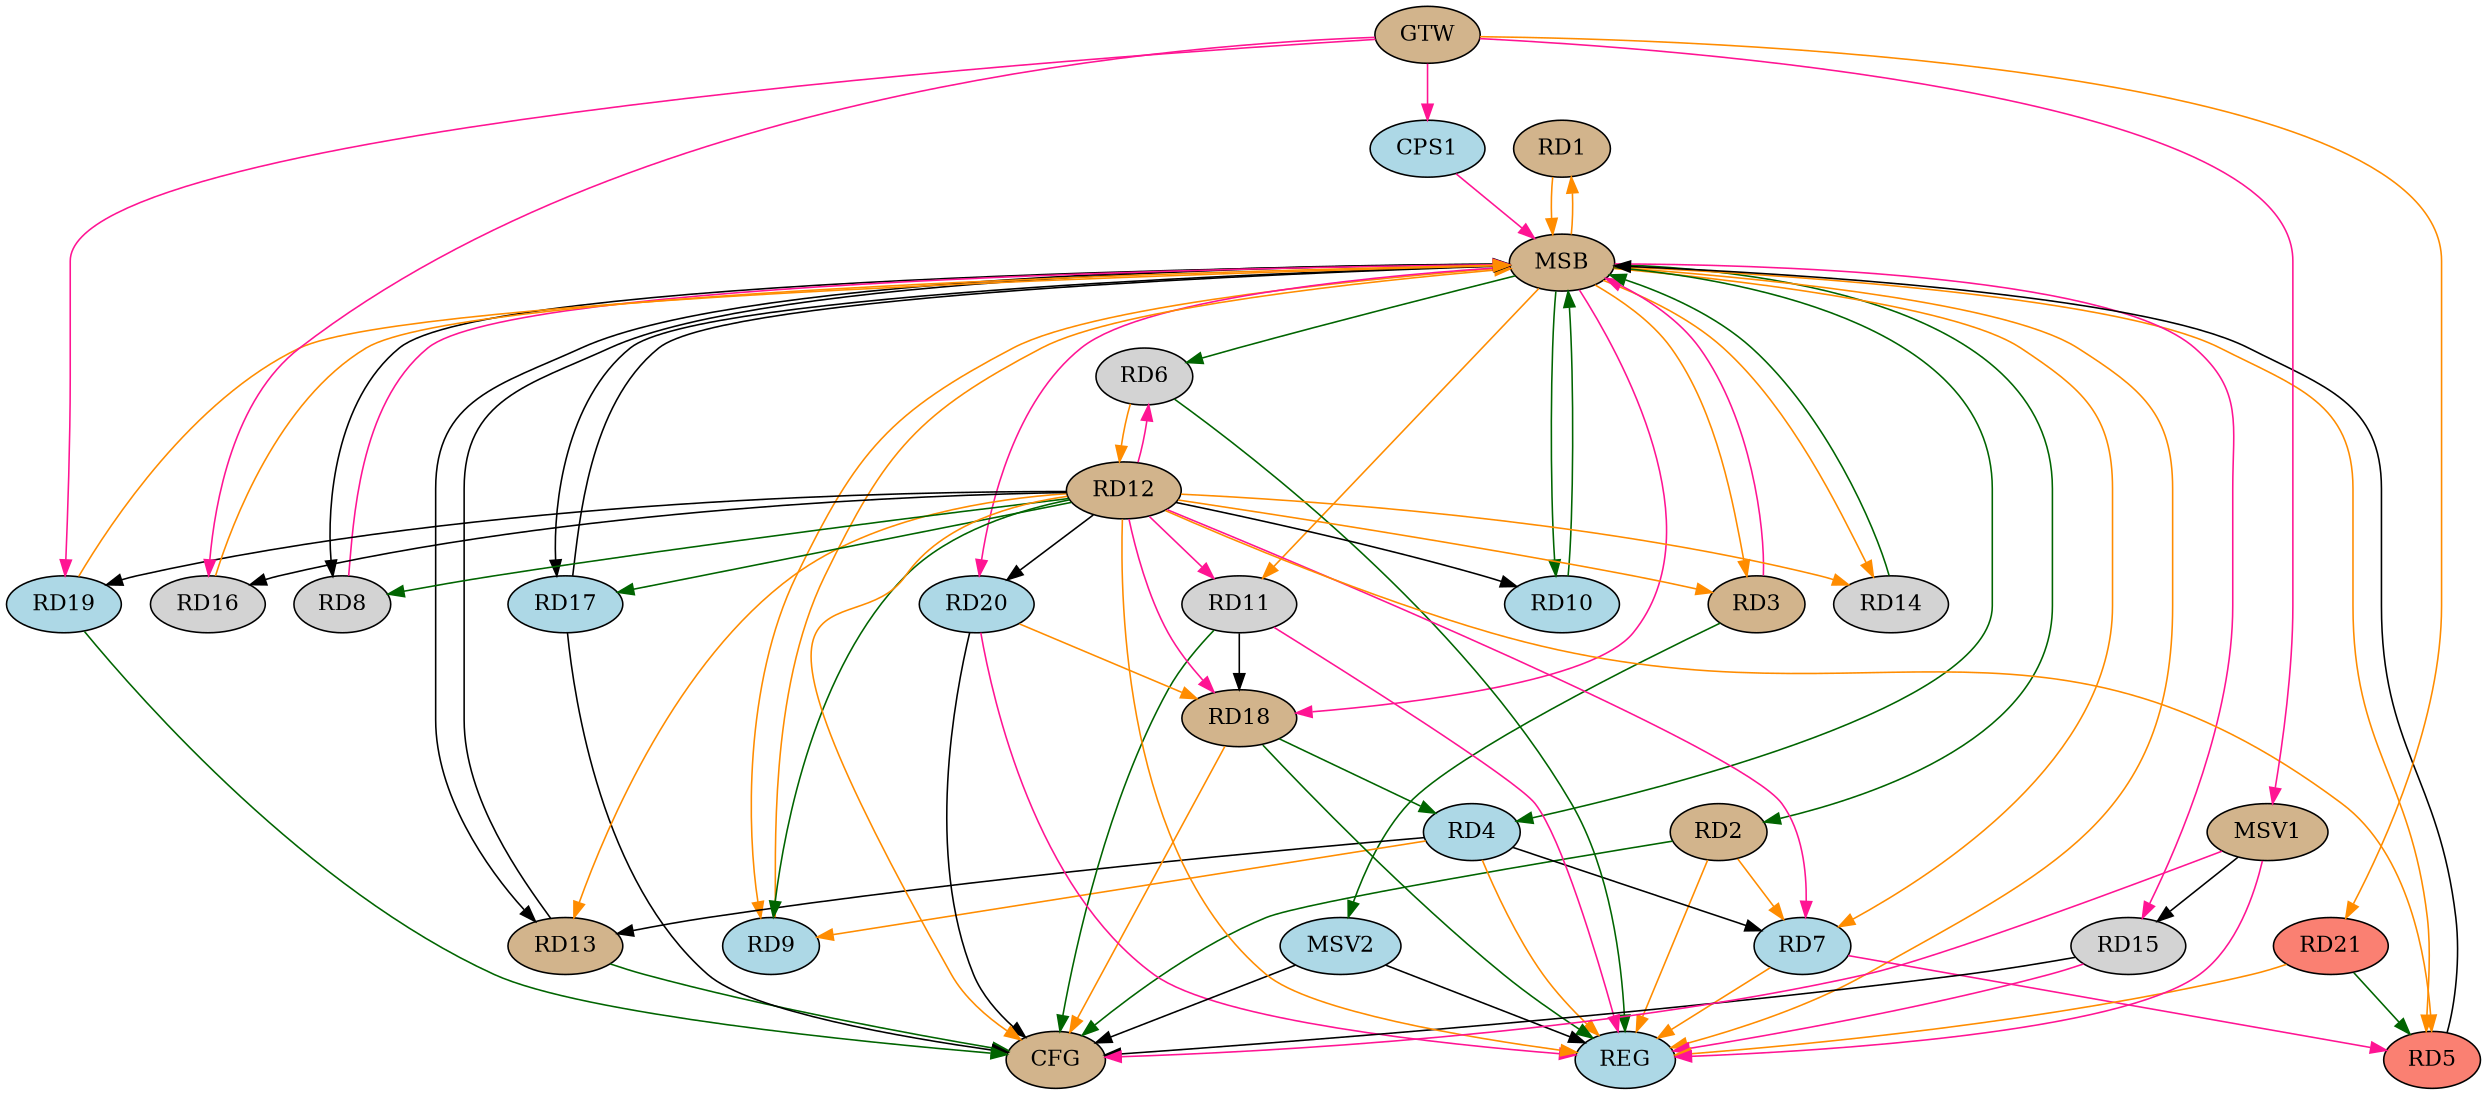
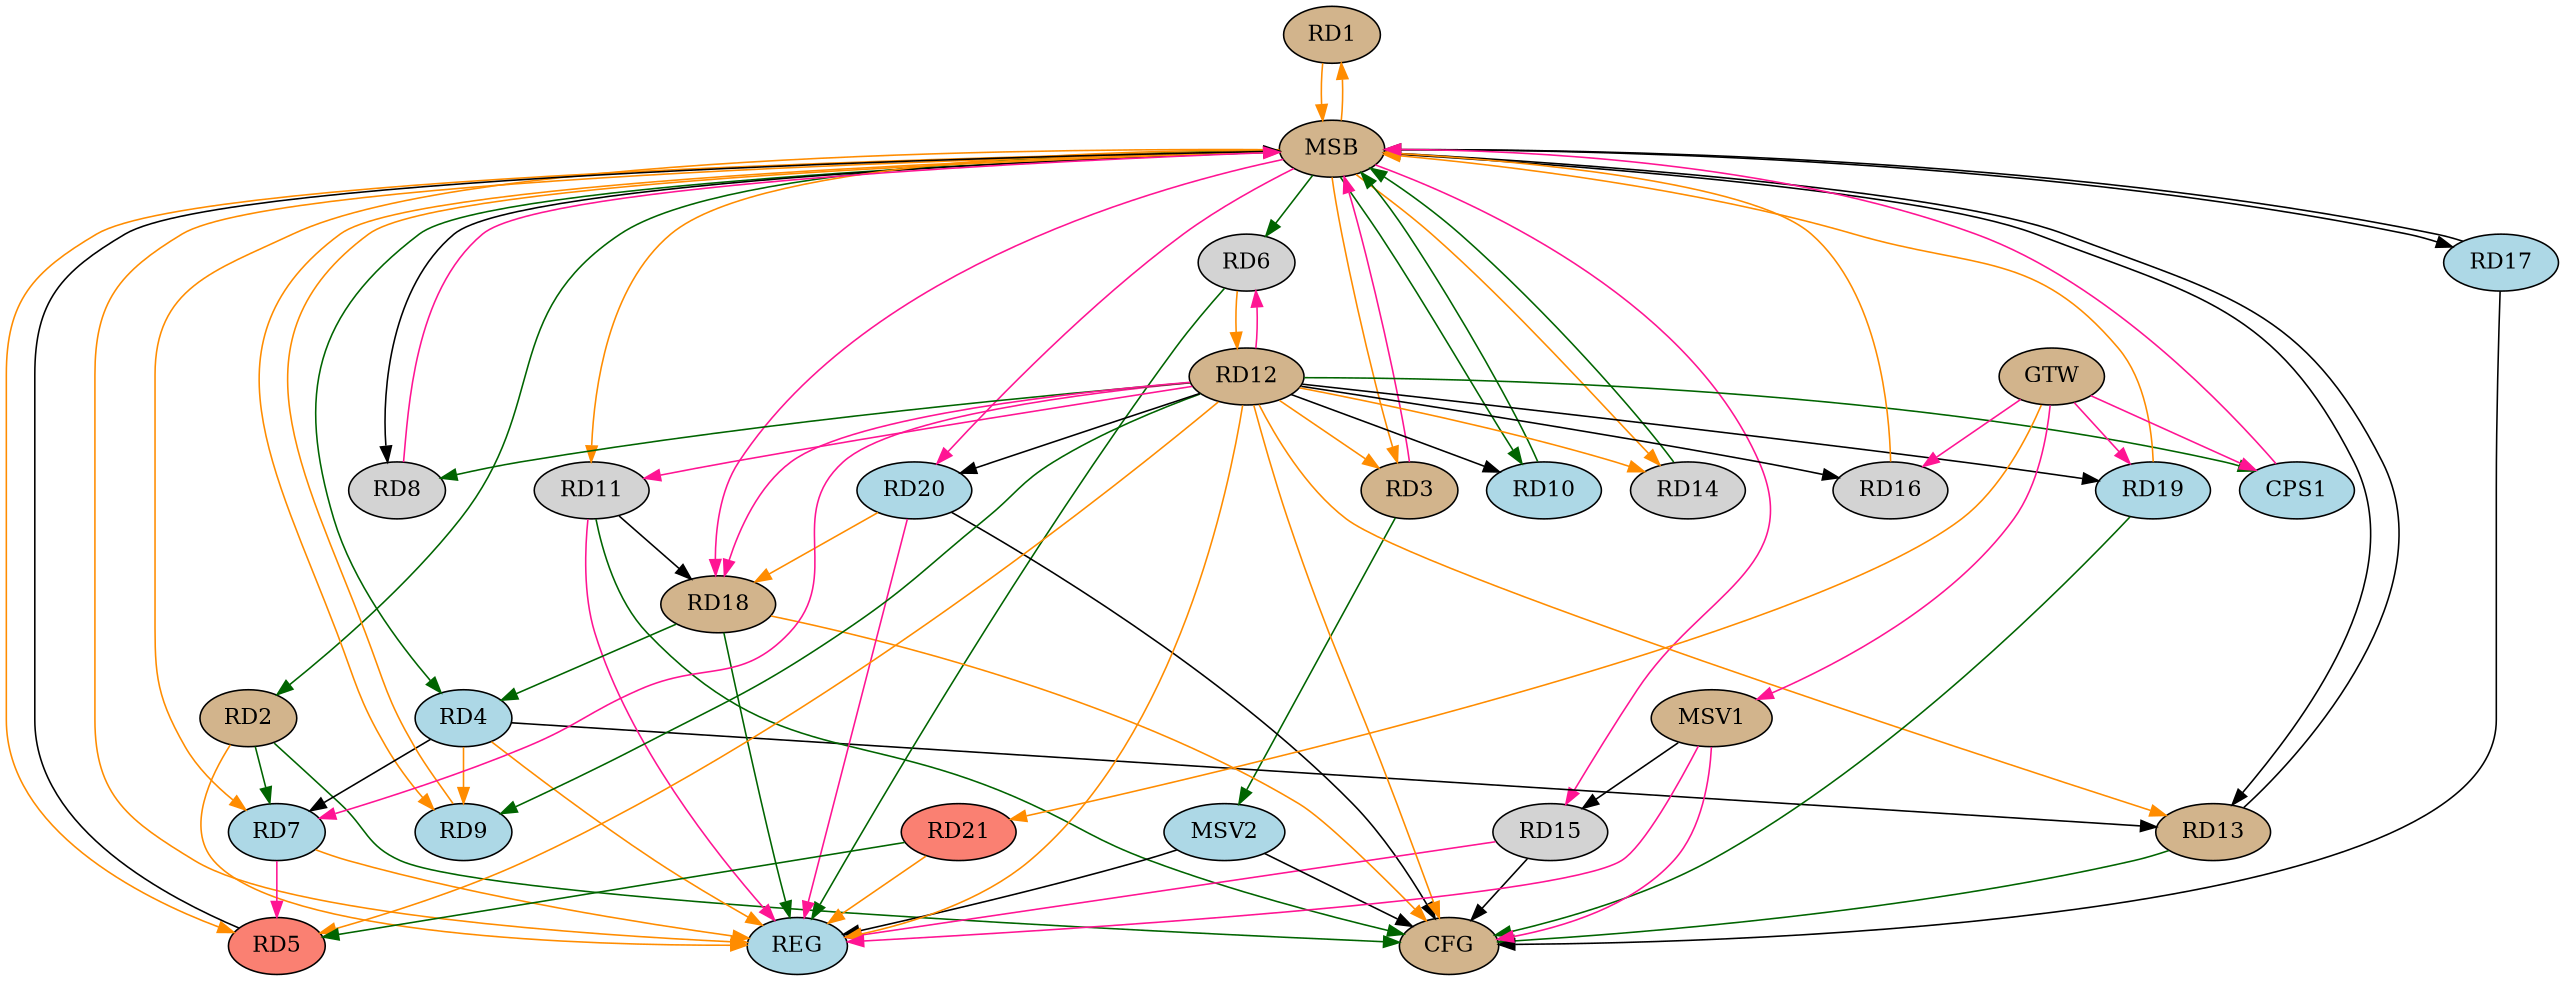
edge "RD12" -> "RD17": now "RD12" -> "CPS1"
edge "RD2" -> "RD7": color darkorange -> darkgreen
